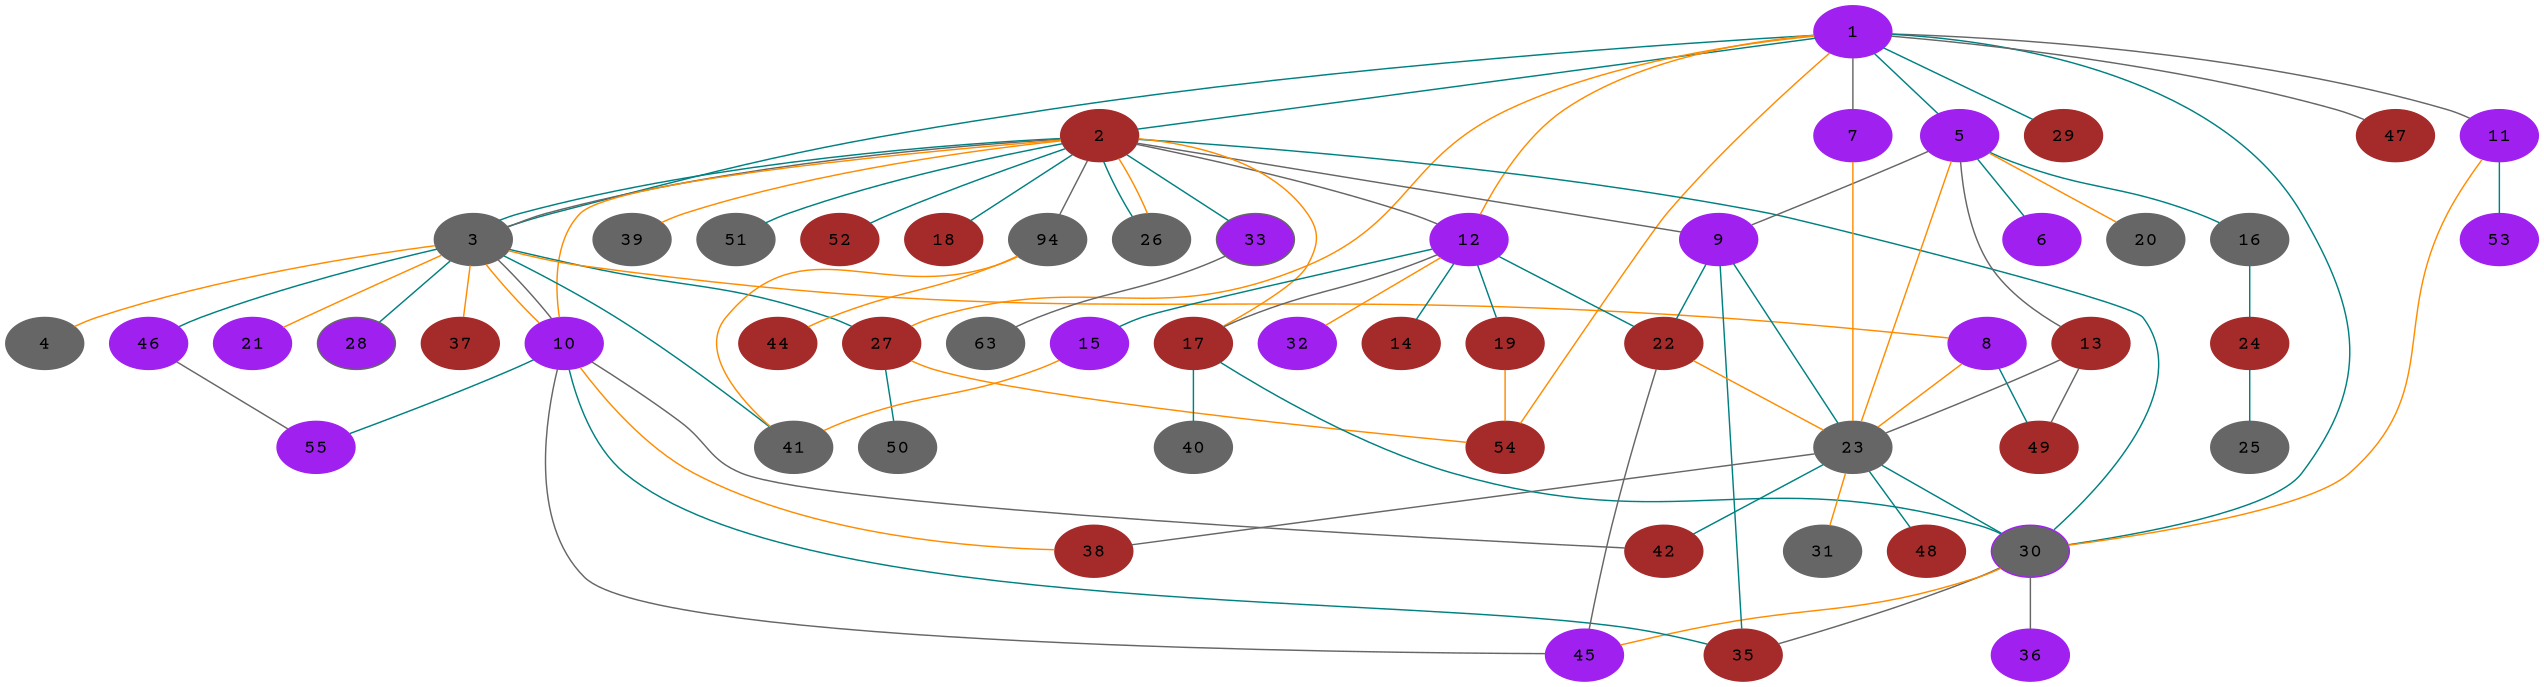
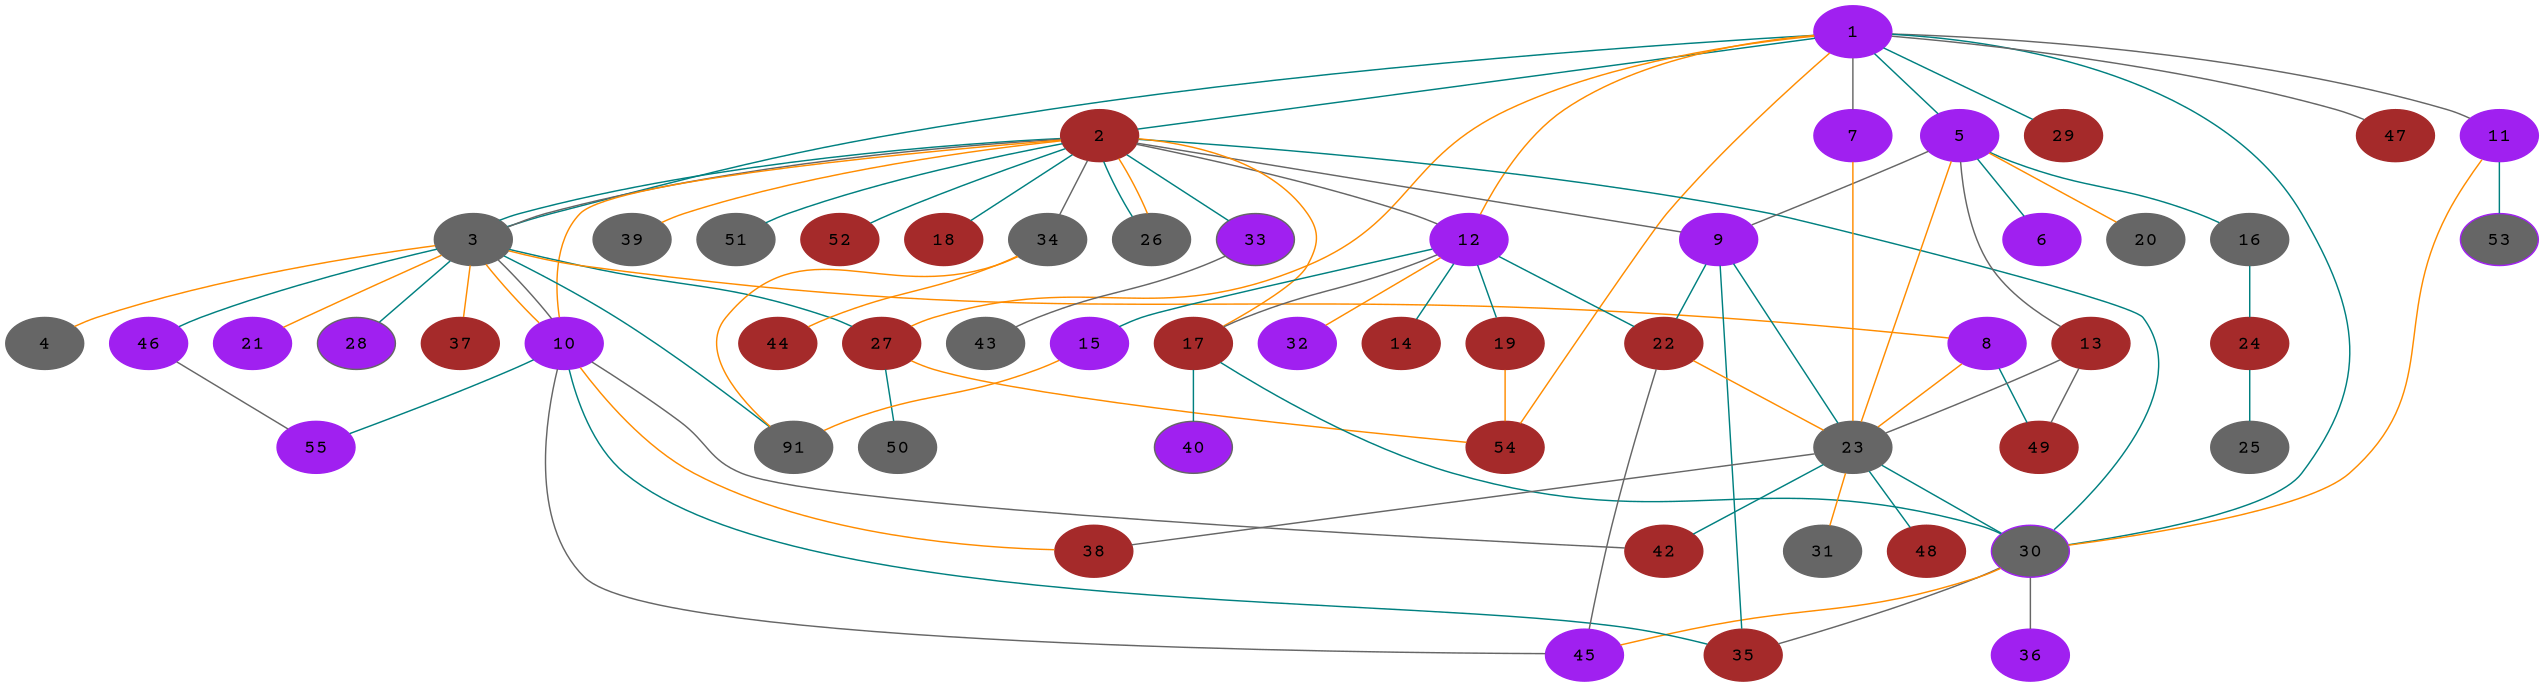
node "94": label "94" -> "34"
node "53": fillcolor purple -> gray40
node "63": label "63" -> "43"
node "41": label "41" -> "91"
node "40": fillcolor gray40 -> purple
